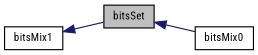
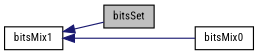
edge "bitsMix0" -> "bitsSet": now "bitsMix0" -> "bitsMix1"
